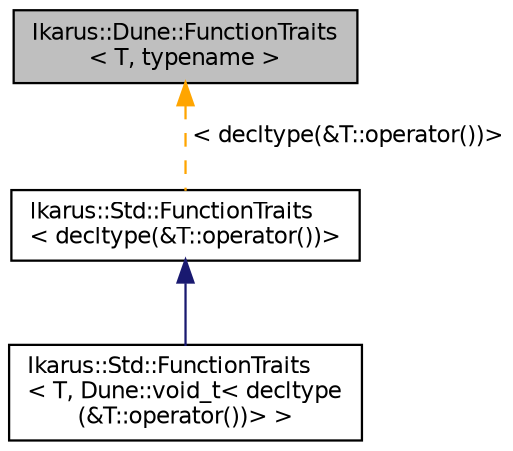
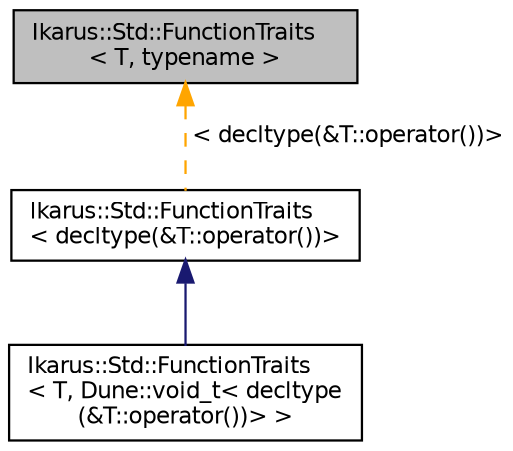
node "Ikarus::Dune::FunctionTraits < T, typename >": label "Ikarus::Dune::FunctionTraits < T, typename >" -> "Ikarus::Std::FunctionTraits < T, typename >"
